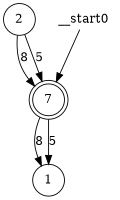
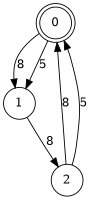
node "__start0": removed
node "7": label "7" -> "0"
edge "1" -> "2": added, label "8"
